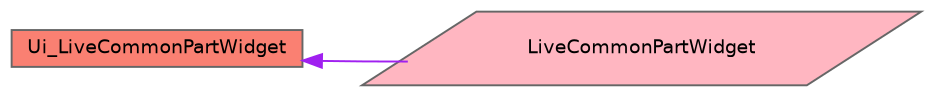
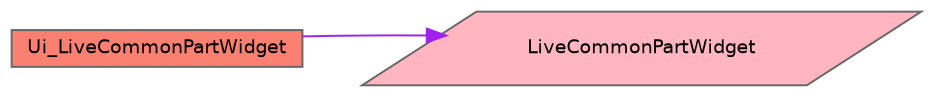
edge "LiveCommonPartWidget" -> "Ui_LiveCommonPartWidget": reversed
